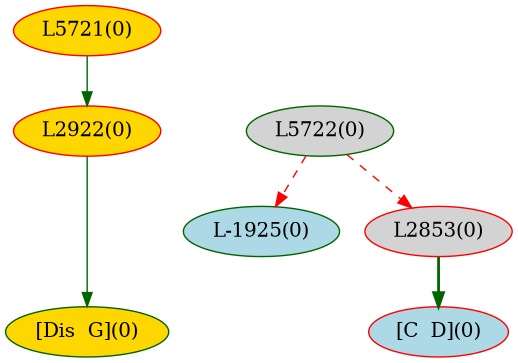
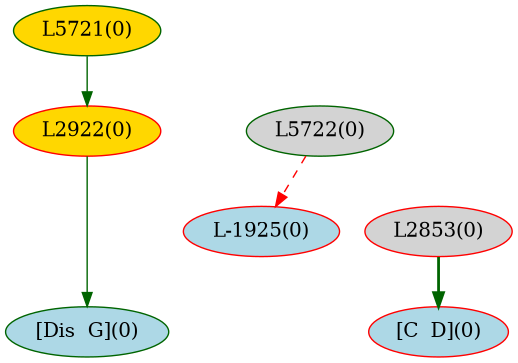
node "L5721(0)": color red -> darkgreen
edge "L5722(0)" -> "L2853(0)": removed
node "L-1925(0)": color darkgreen -> red
node "[Dis  G](0)": fillcolor gold -> lightblue
